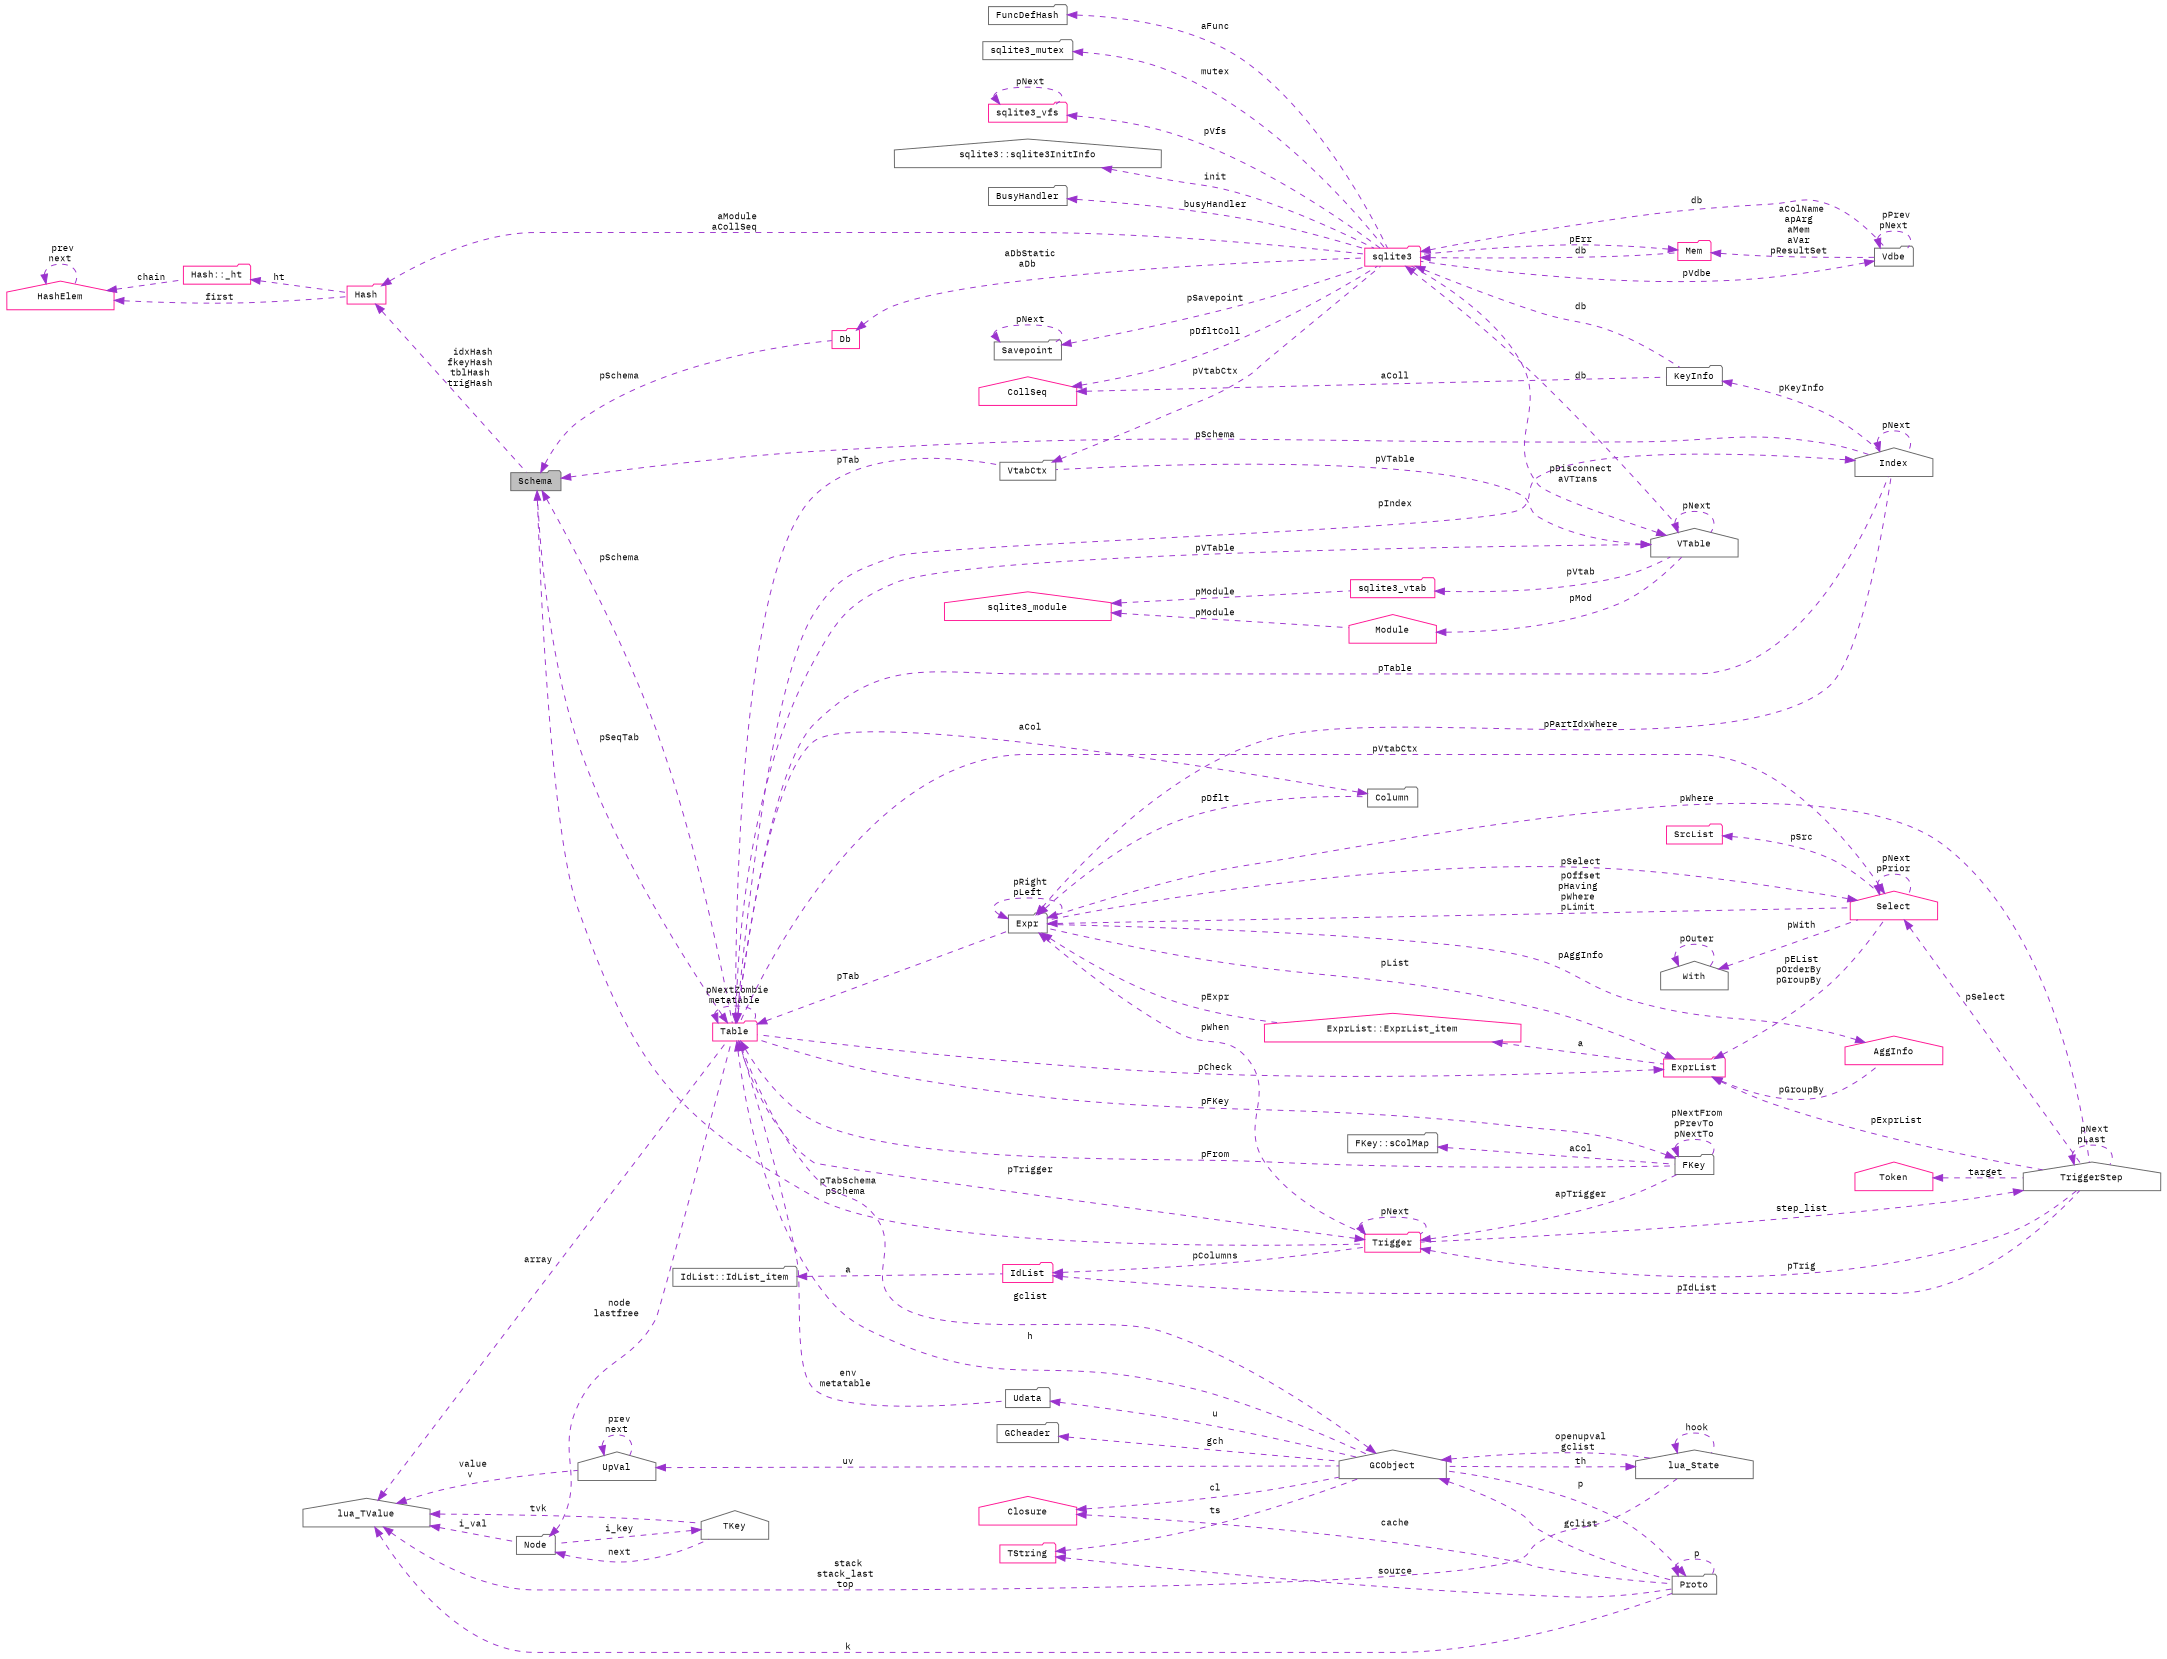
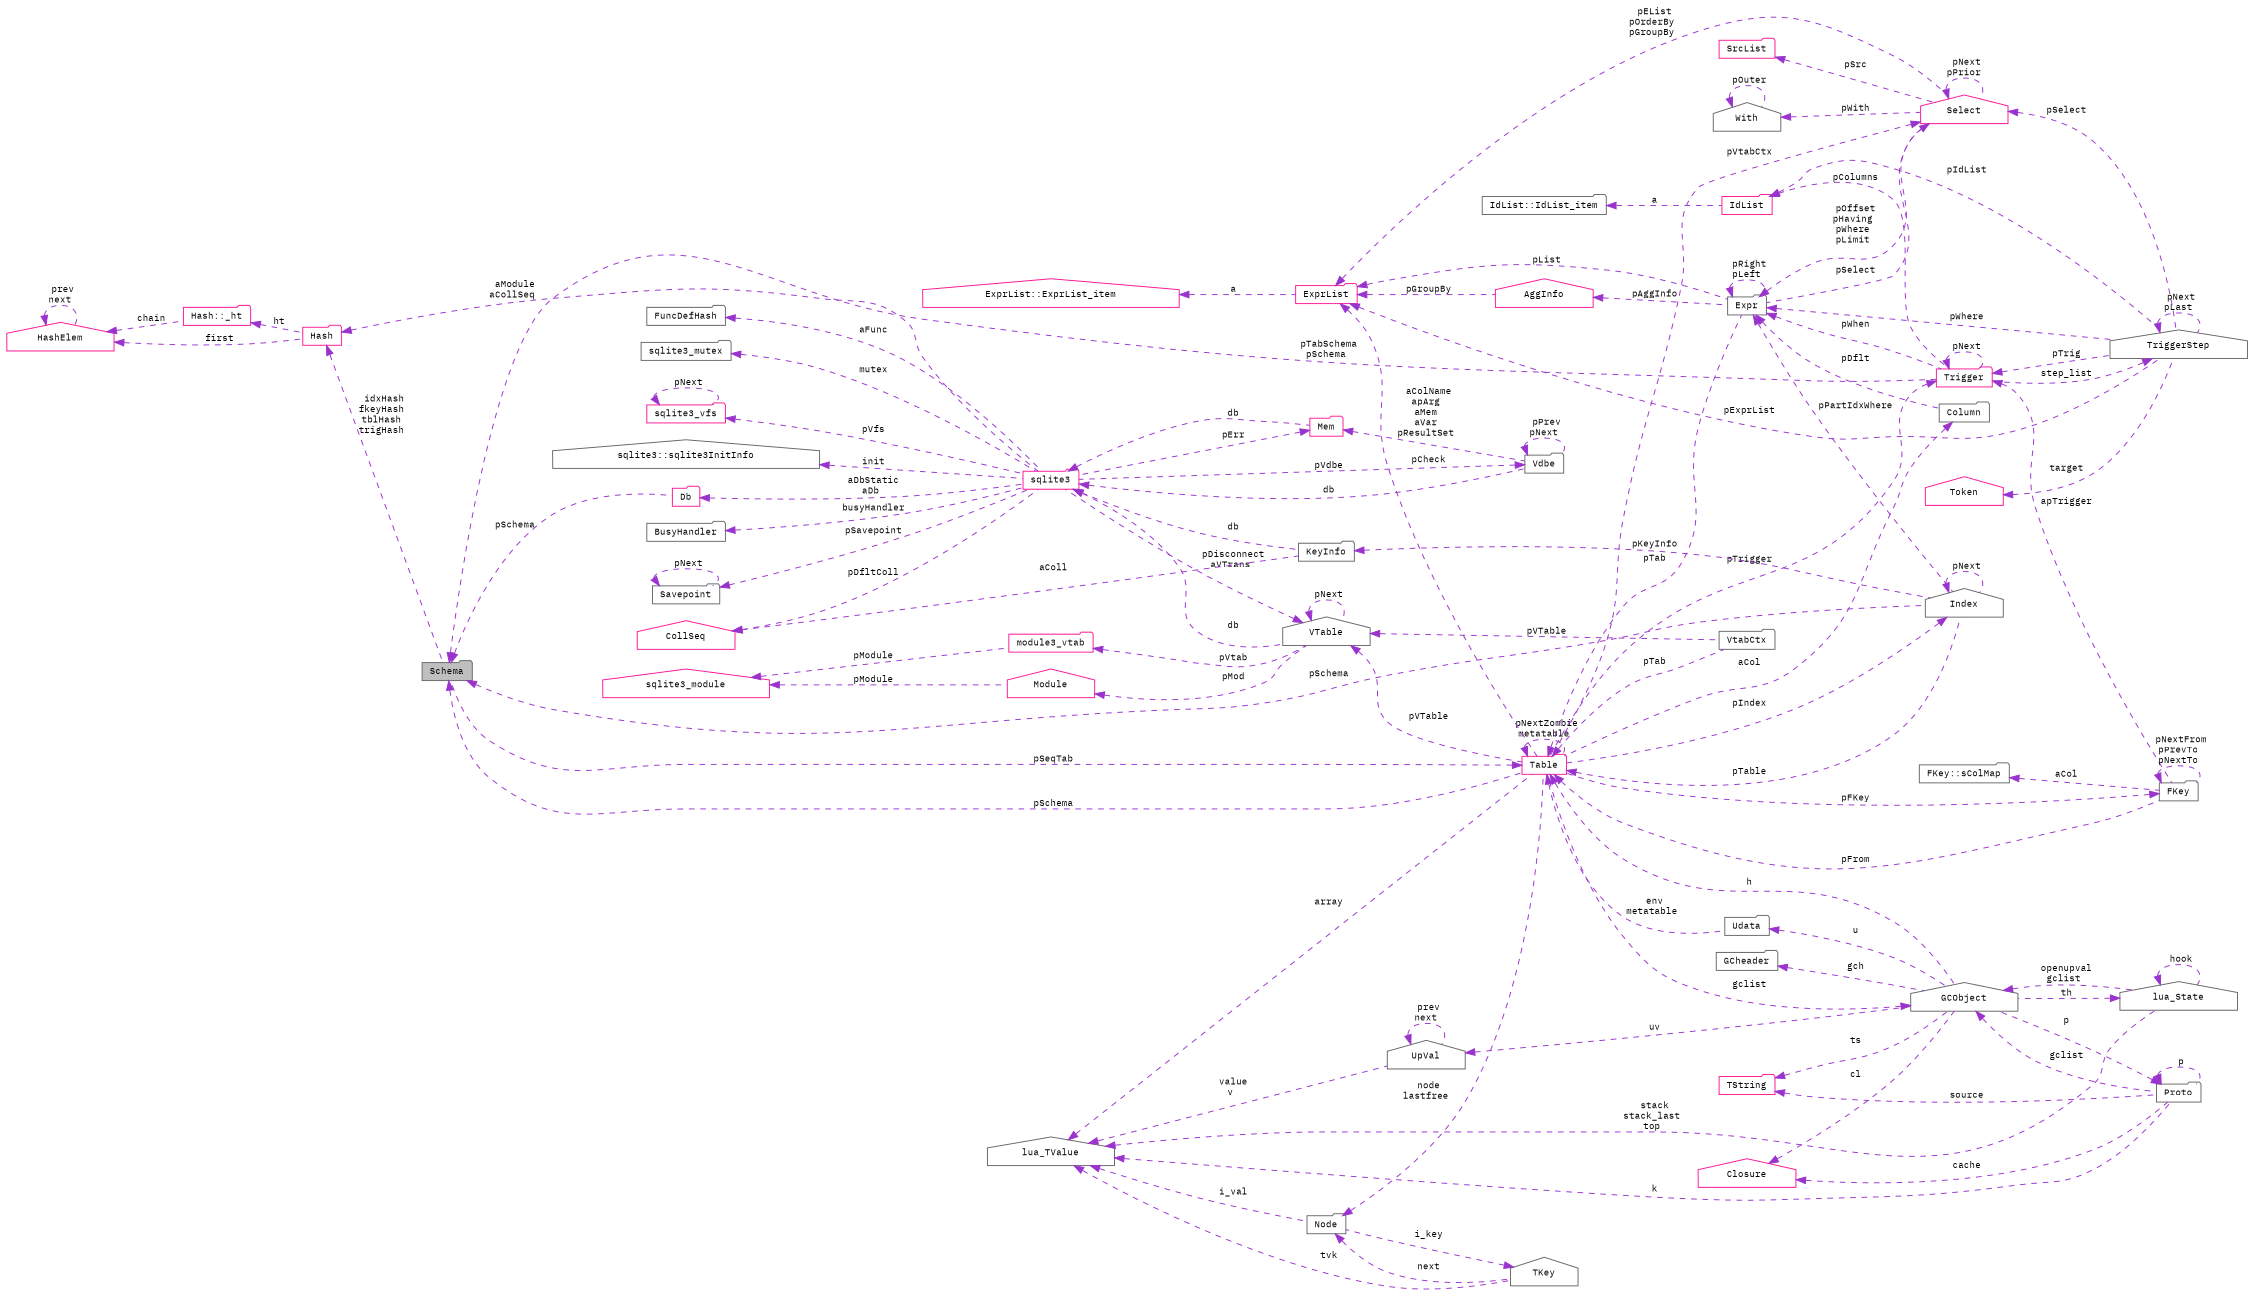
edge "sqlite3" -> "VtabCtx": removed, label "pVtabCtx"
node "sqlite3_vtab": label "sqlite3_vtab" -> "module3_vtab"
edge "ExprList::ExprList_item" -> "Expr": removed, label "pExpr"
